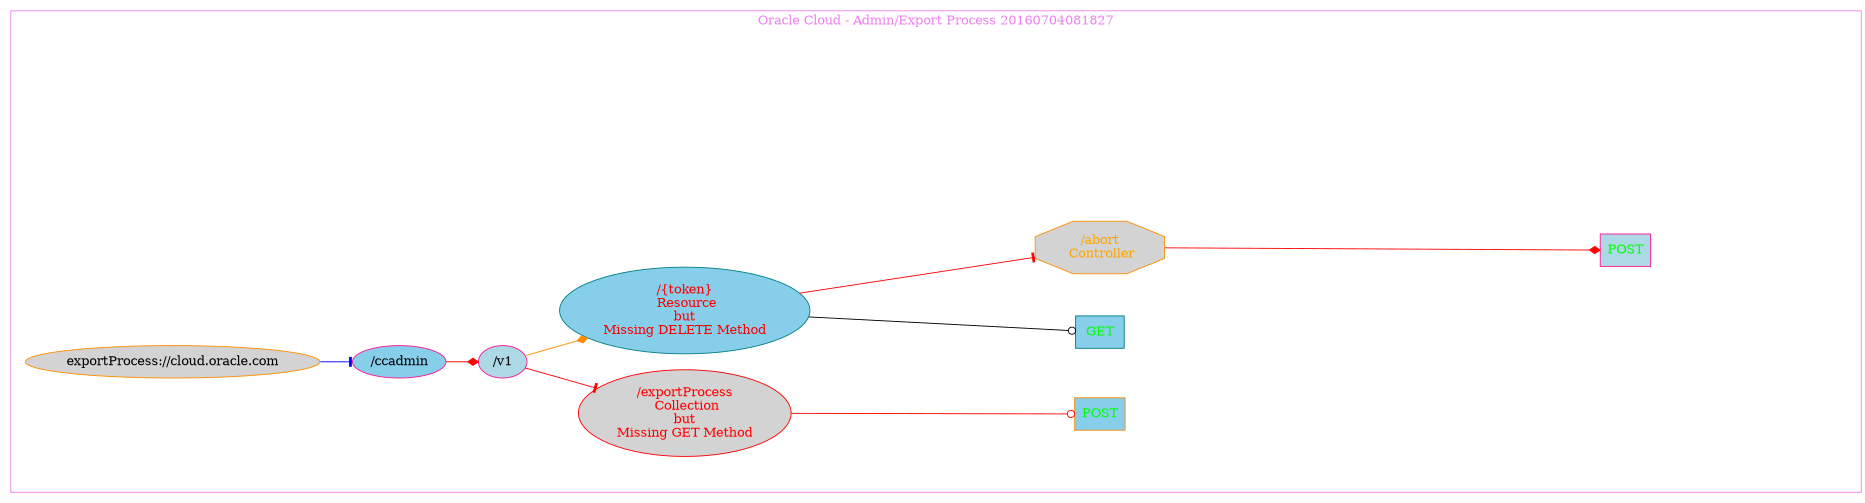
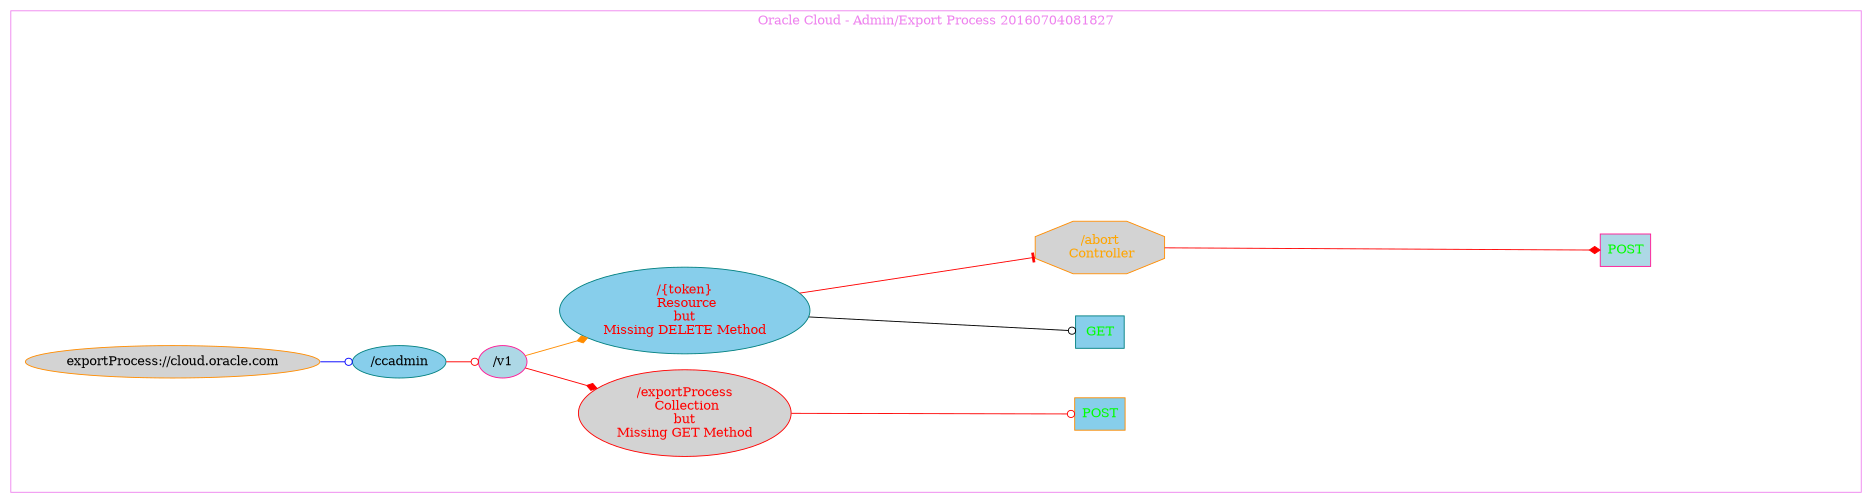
edge "exportProcess://cloud.oracle.com" -> "/ccadmin": arrowhead tee -> odot
node "/ccadmin": color deeppink -> teal
edge "/ccadmin" -> "/v1": arrowhead diamond -> odot
edge "/v1" -> "/exportProcess Collection but Missing GET Method": arrowhead tee -> diamond
